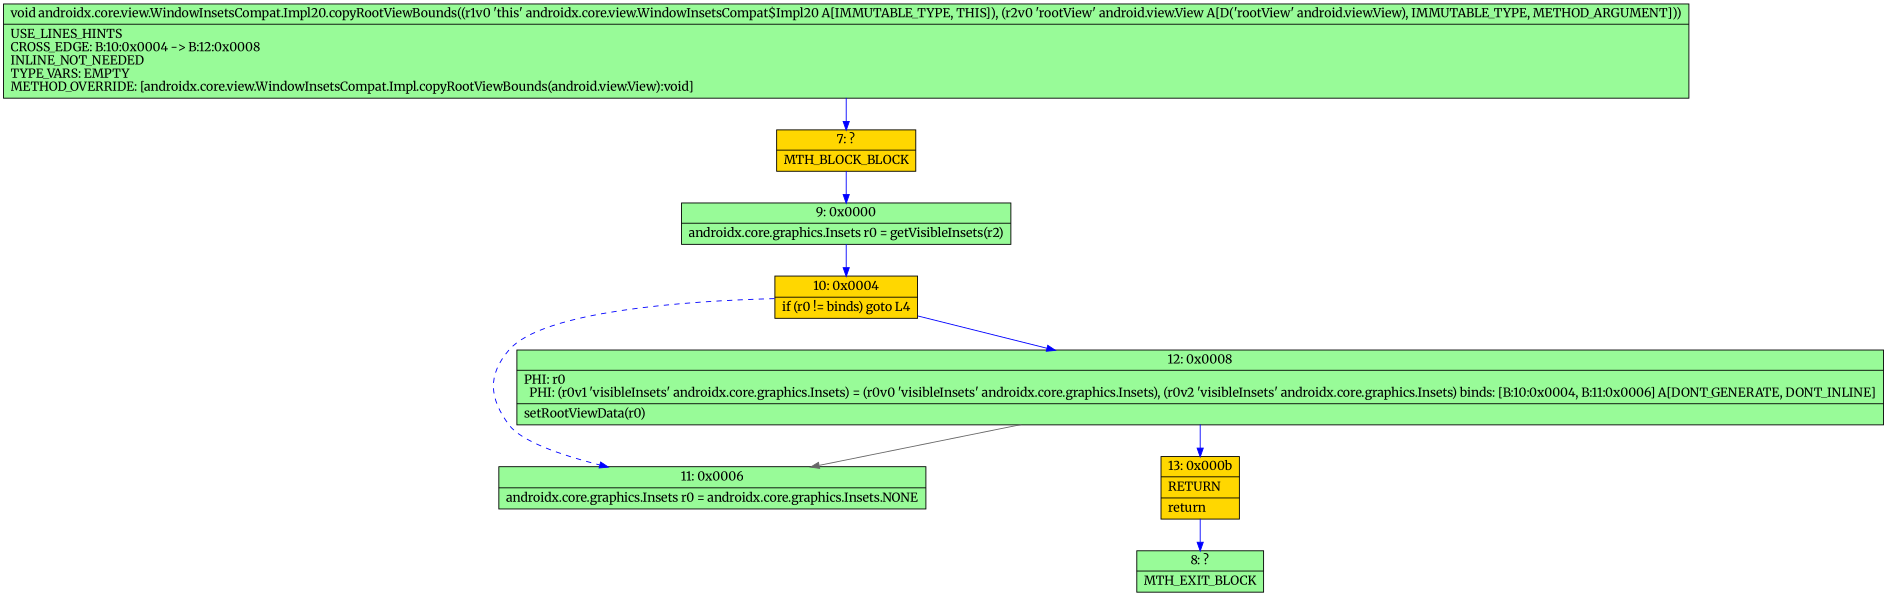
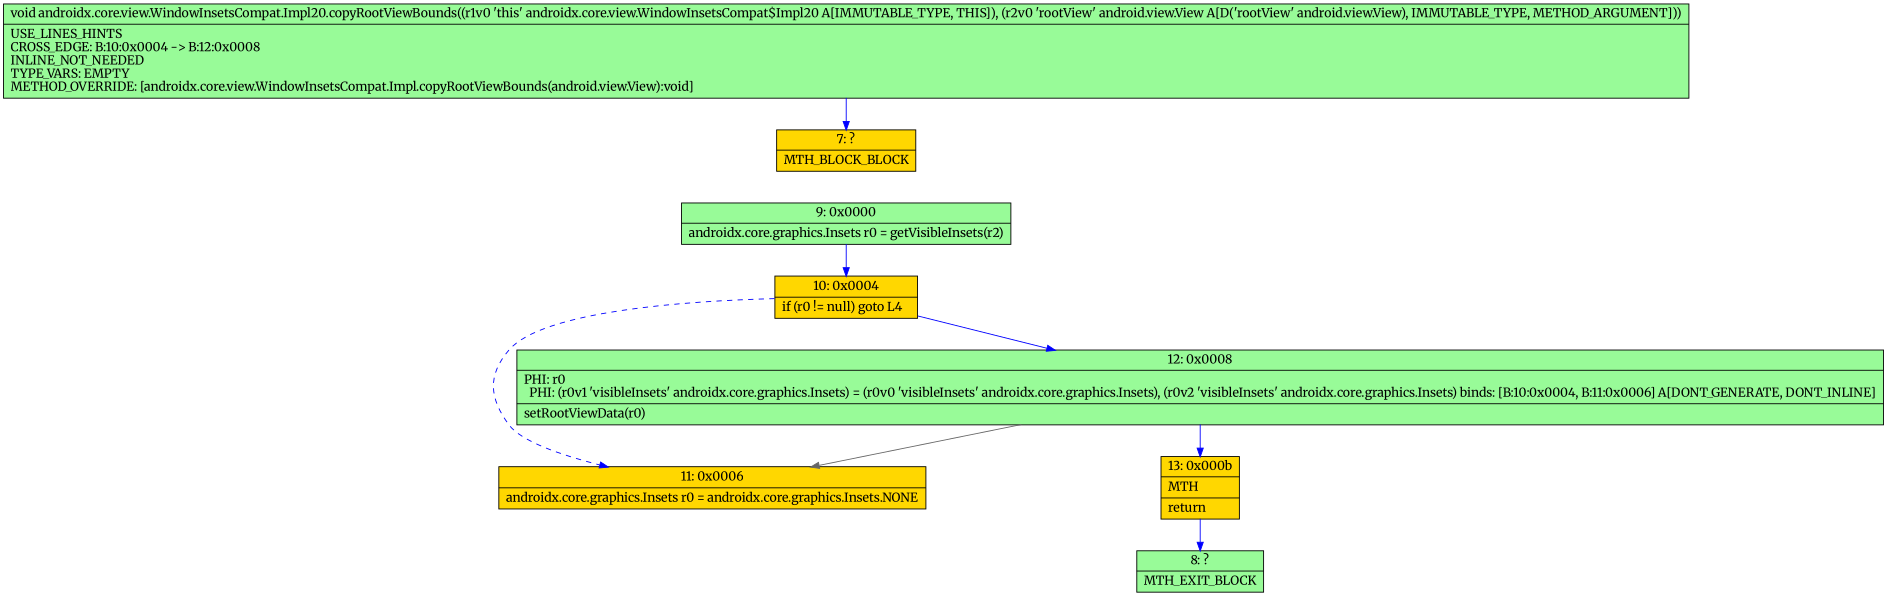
edge "7: ?" -> "9: 0x0000": removed
node "10: 0x0004": text "if (r0 != binds) goto L4" -> "if (r0 != null) goto L4"
node "13: 0x000b": text "RETURN" -> "MTH"
node "11: 0x0006": fillcolor palegreen -> gold
